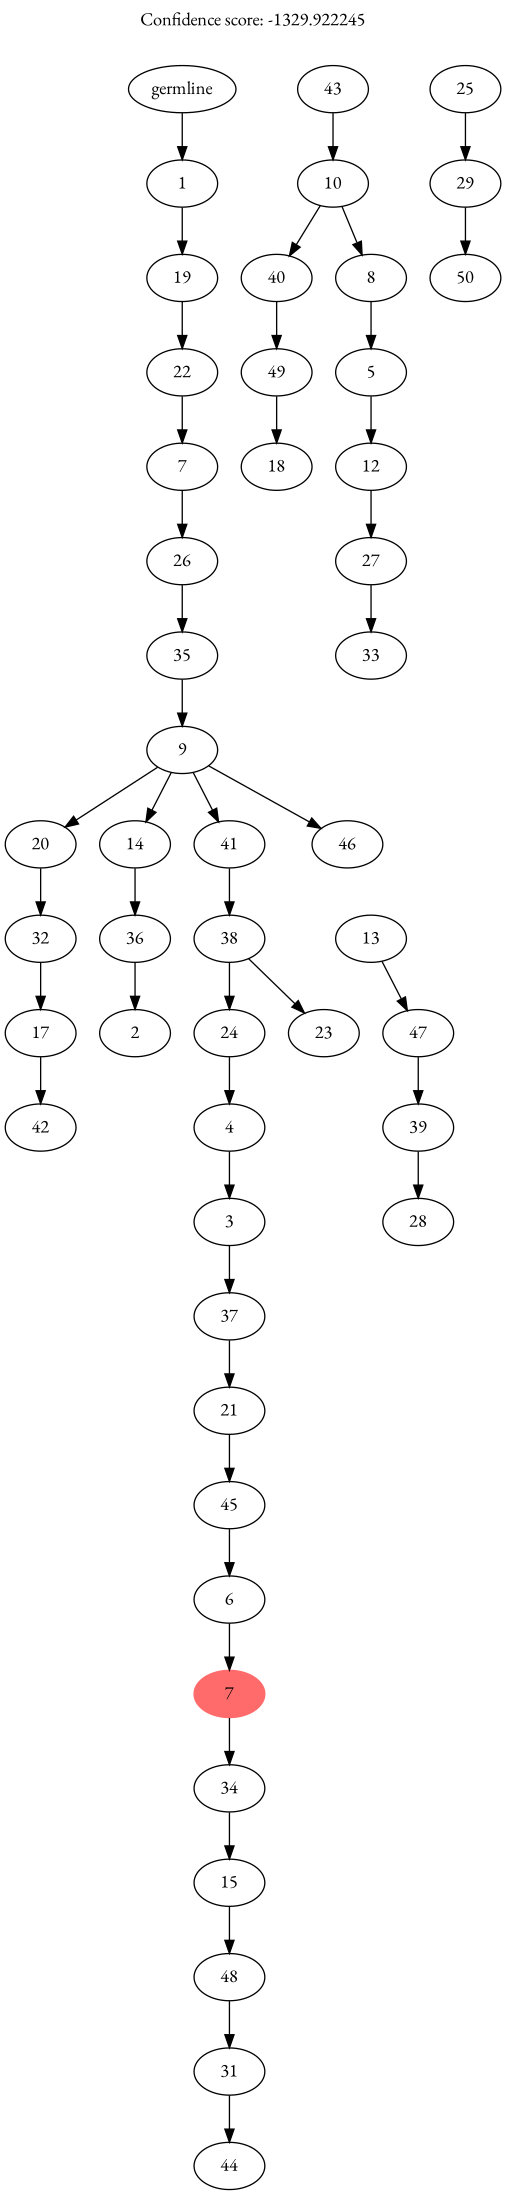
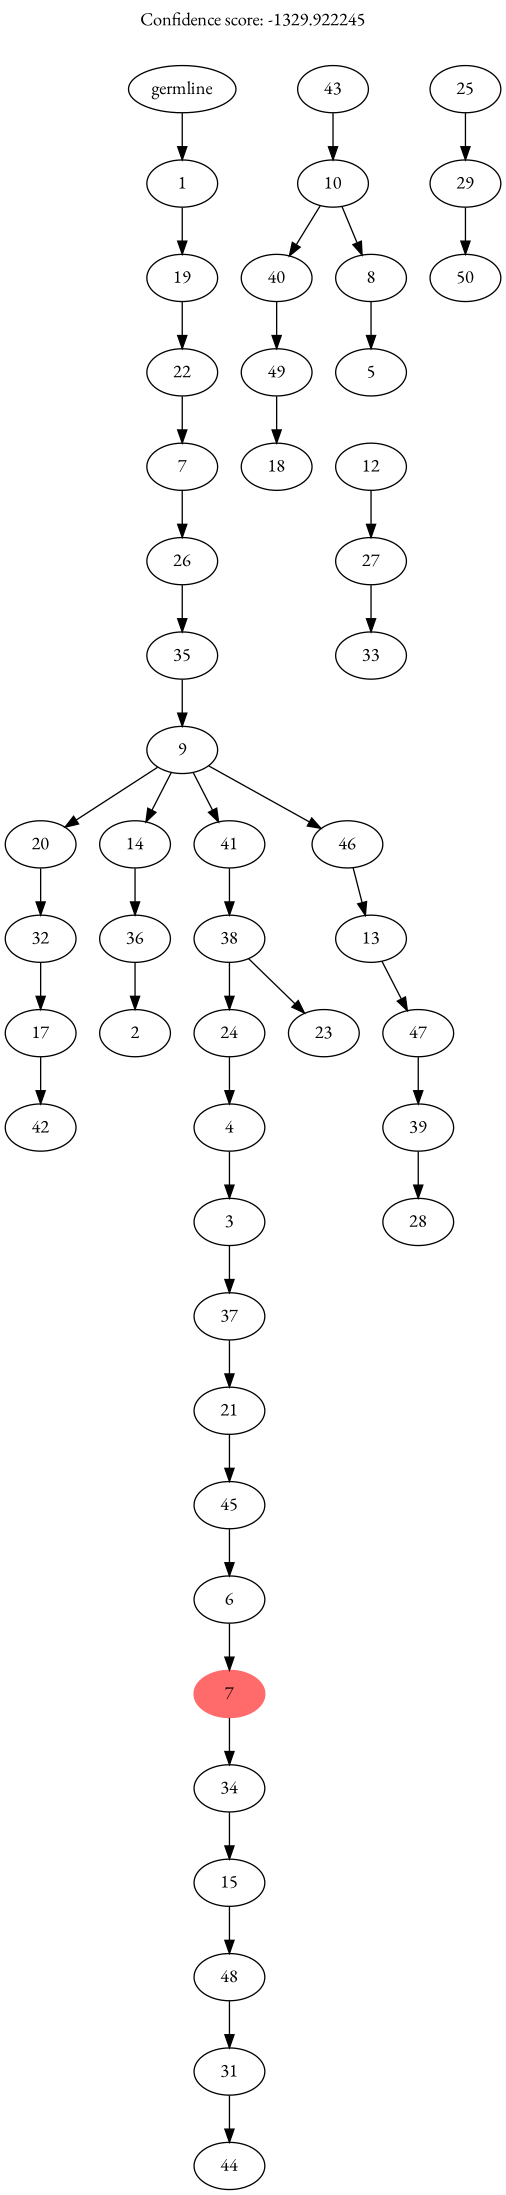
edge "5" -> "12": removed
edge "46" -> "13": added
